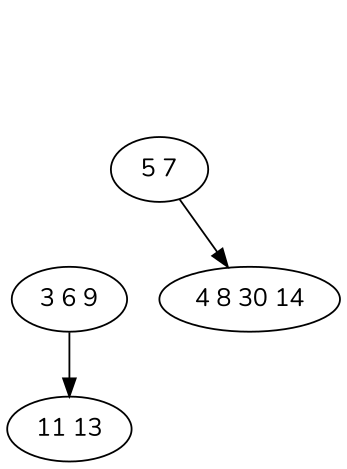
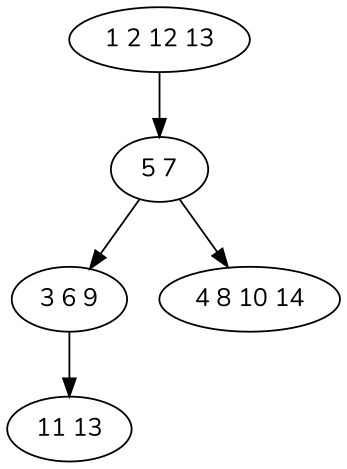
node "1 2 12 13": added
edge "5 7" -> "3 6 9": added
node "4 8 30 14": label "4 8 30 14" -> "4 8 10 14"
